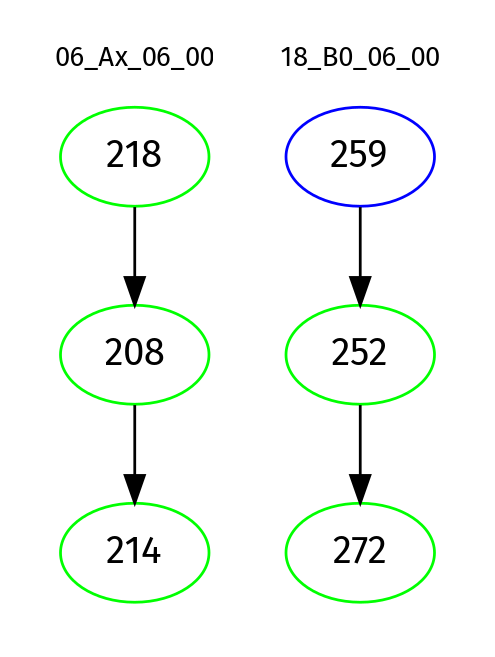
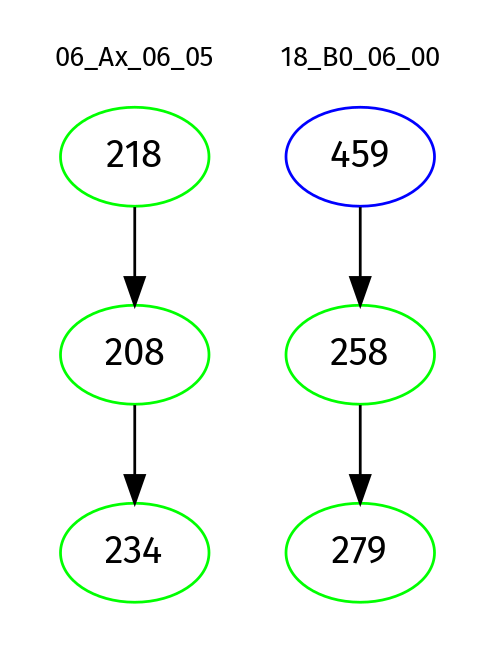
cluster "06_Ax_06_00": label "06_Ax_06_00" -> "06_Ax_06_05"
node "259": label "259" -> "459"
node "252": label "252" -> "258"
node "214": label "214" -> "234"
node "272": label "272" -> "279"
